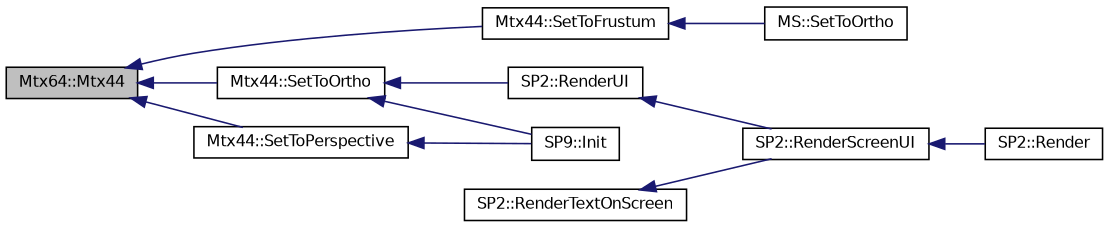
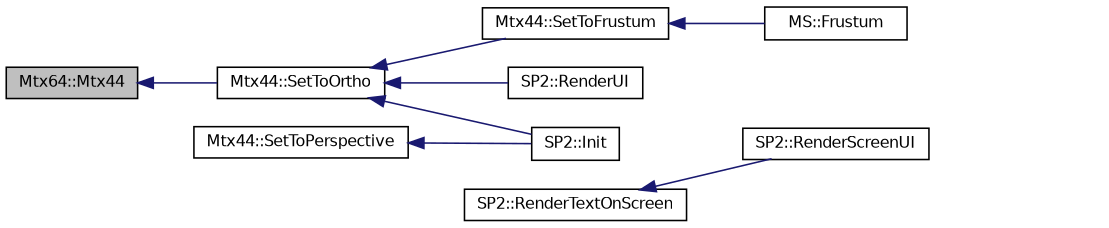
node "MS::SetToOrtho": label "MS::SetToOrtho" -> "MS::Frustum"
edge "Mtx44::SetToFrustum" -> "Mtx64::Mtx44": now "Mtx44::SetToFrustum" -> "Mtx44::SetToOrtho"
edge "Mtx44::SetToPerspective" -> "Mtx64::Mtx44": removed
edge "SP2::RenderScreenUI" -> "SP2::RenderUI": removed
node "SP9::Init": label "SP9::Init" -> "SP2::Init"
node "SP2::Render": removed
